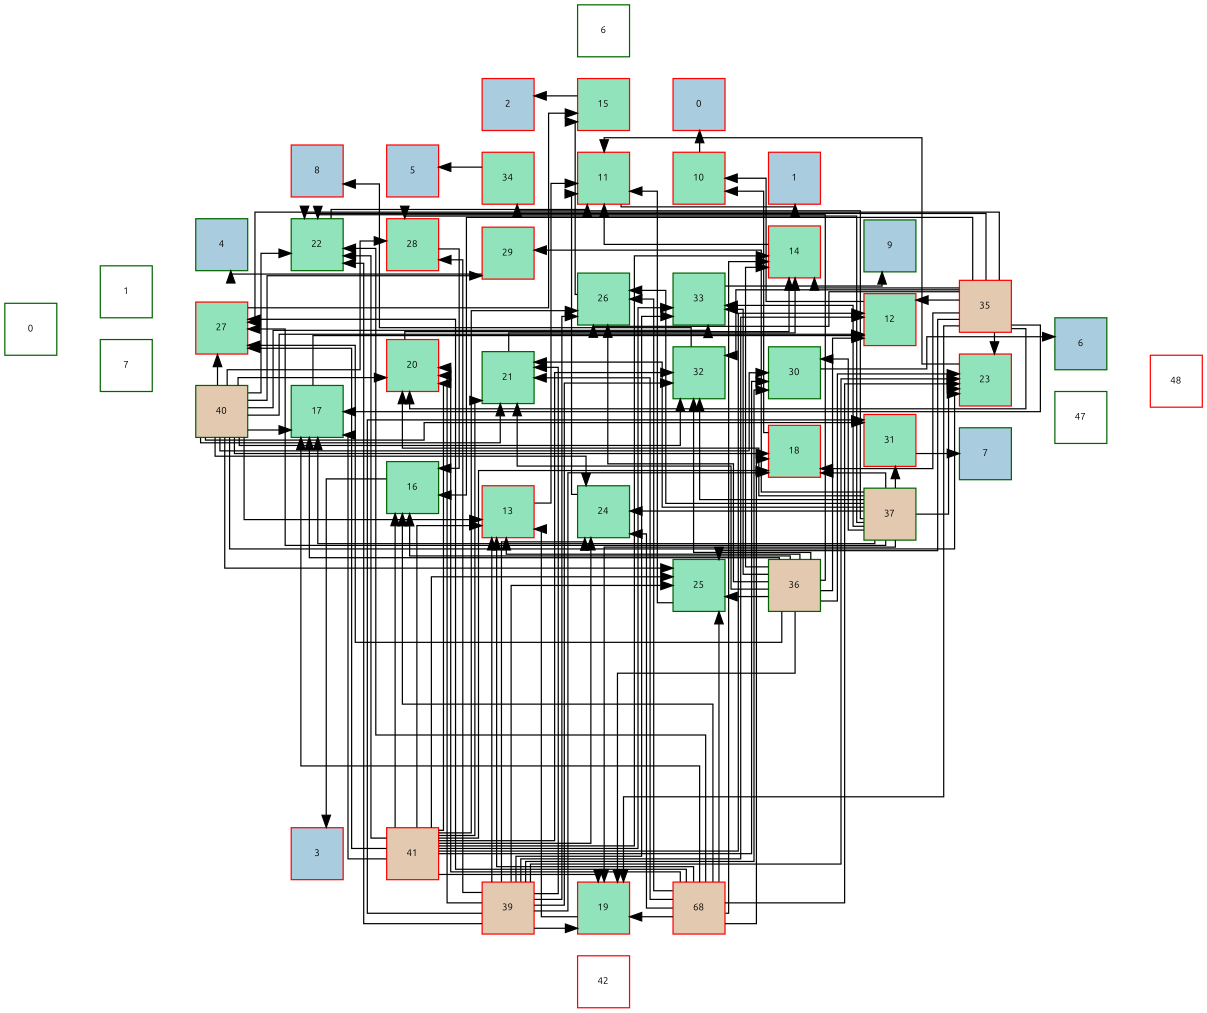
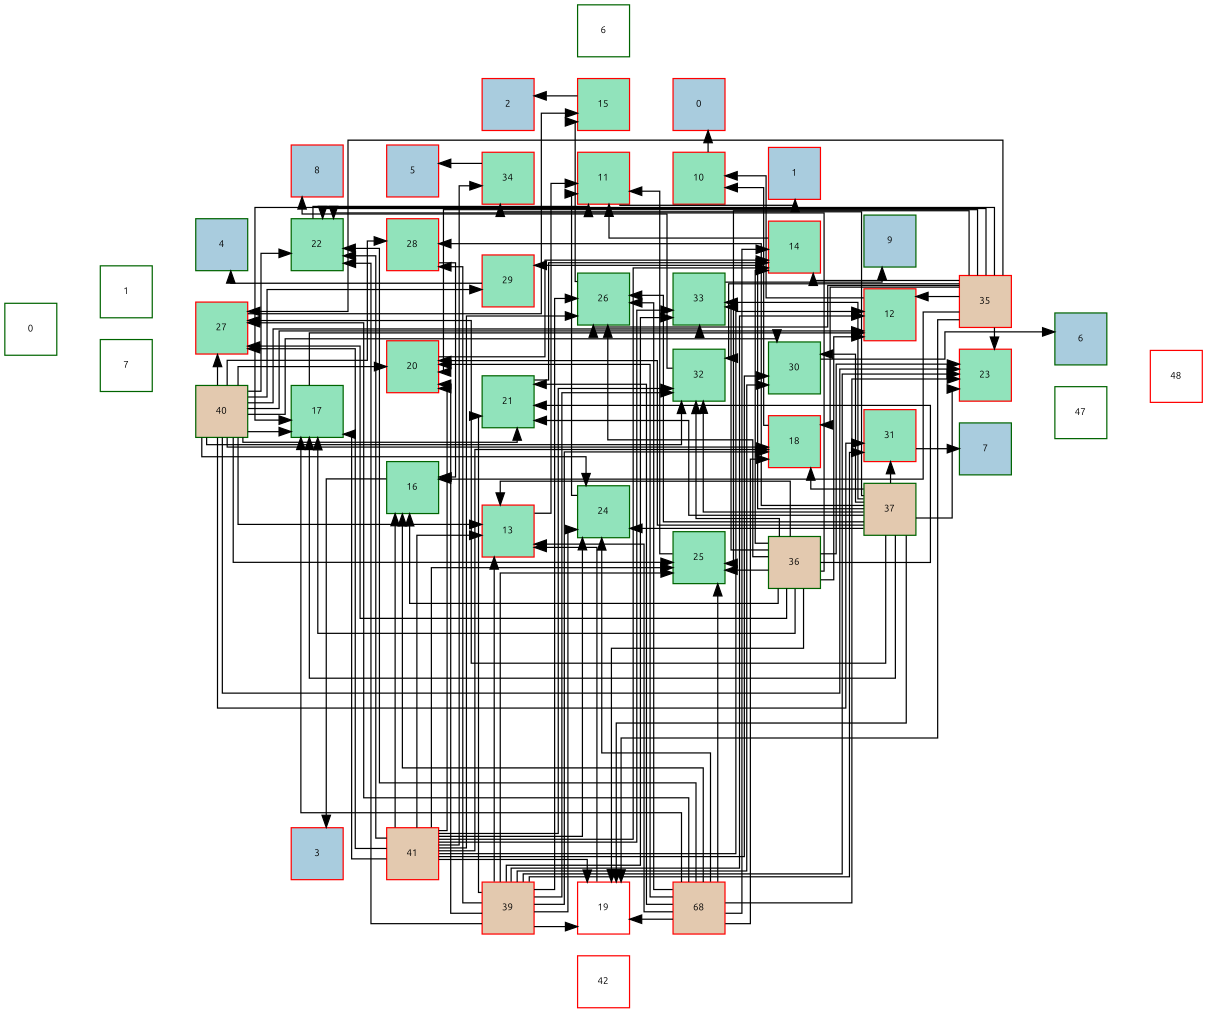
edge "23" -> "11": removed
edge "41" -> "21": now "41" -> "34"
node "19": fillcolor #91e3bb -> #ffffff
